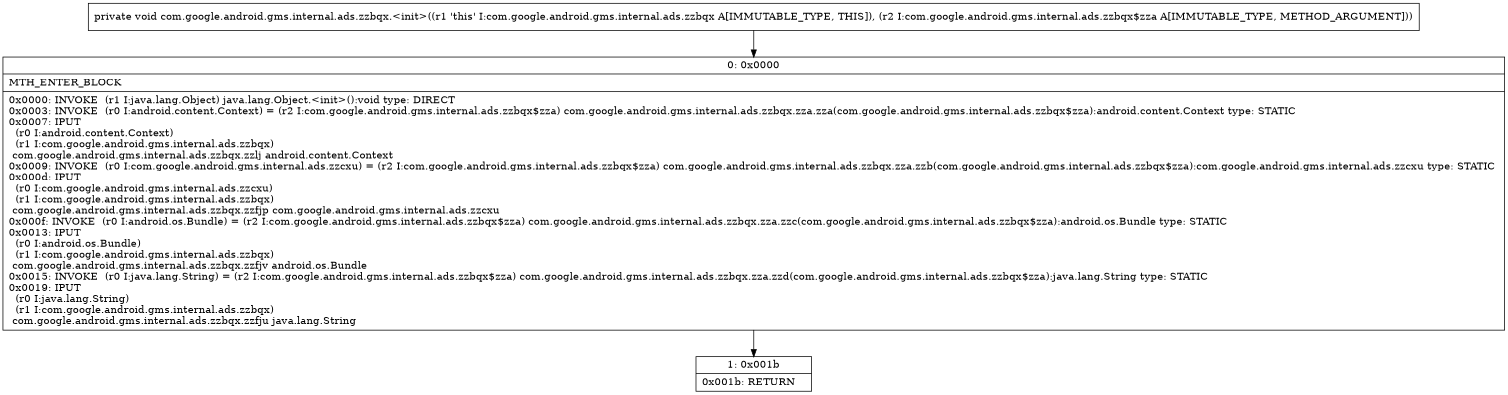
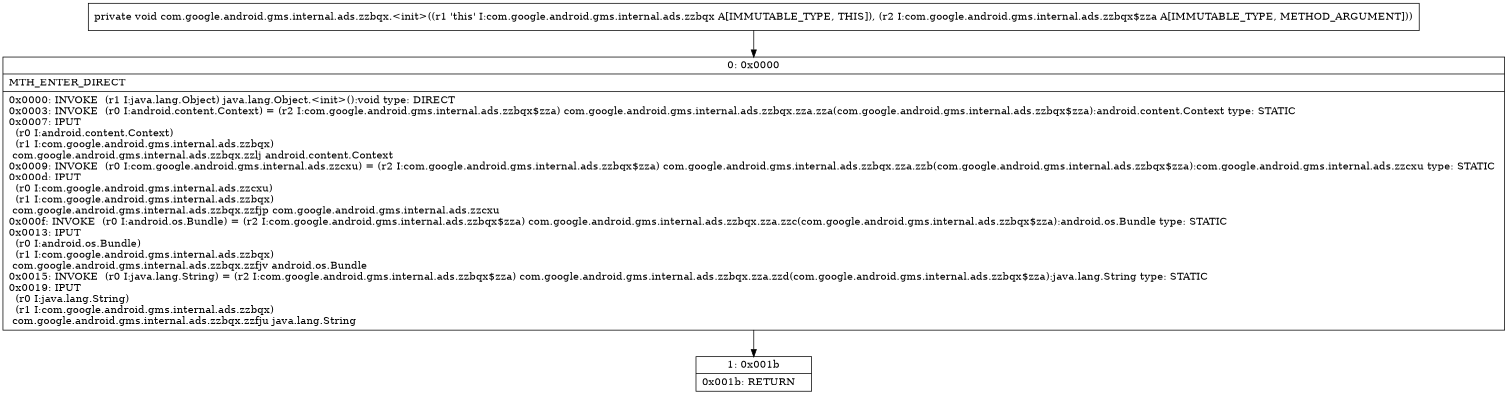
node "0: 0x0000": text "MTH_ENTER_BLOCK" -> "MTH_ENTER_DIRECT"
